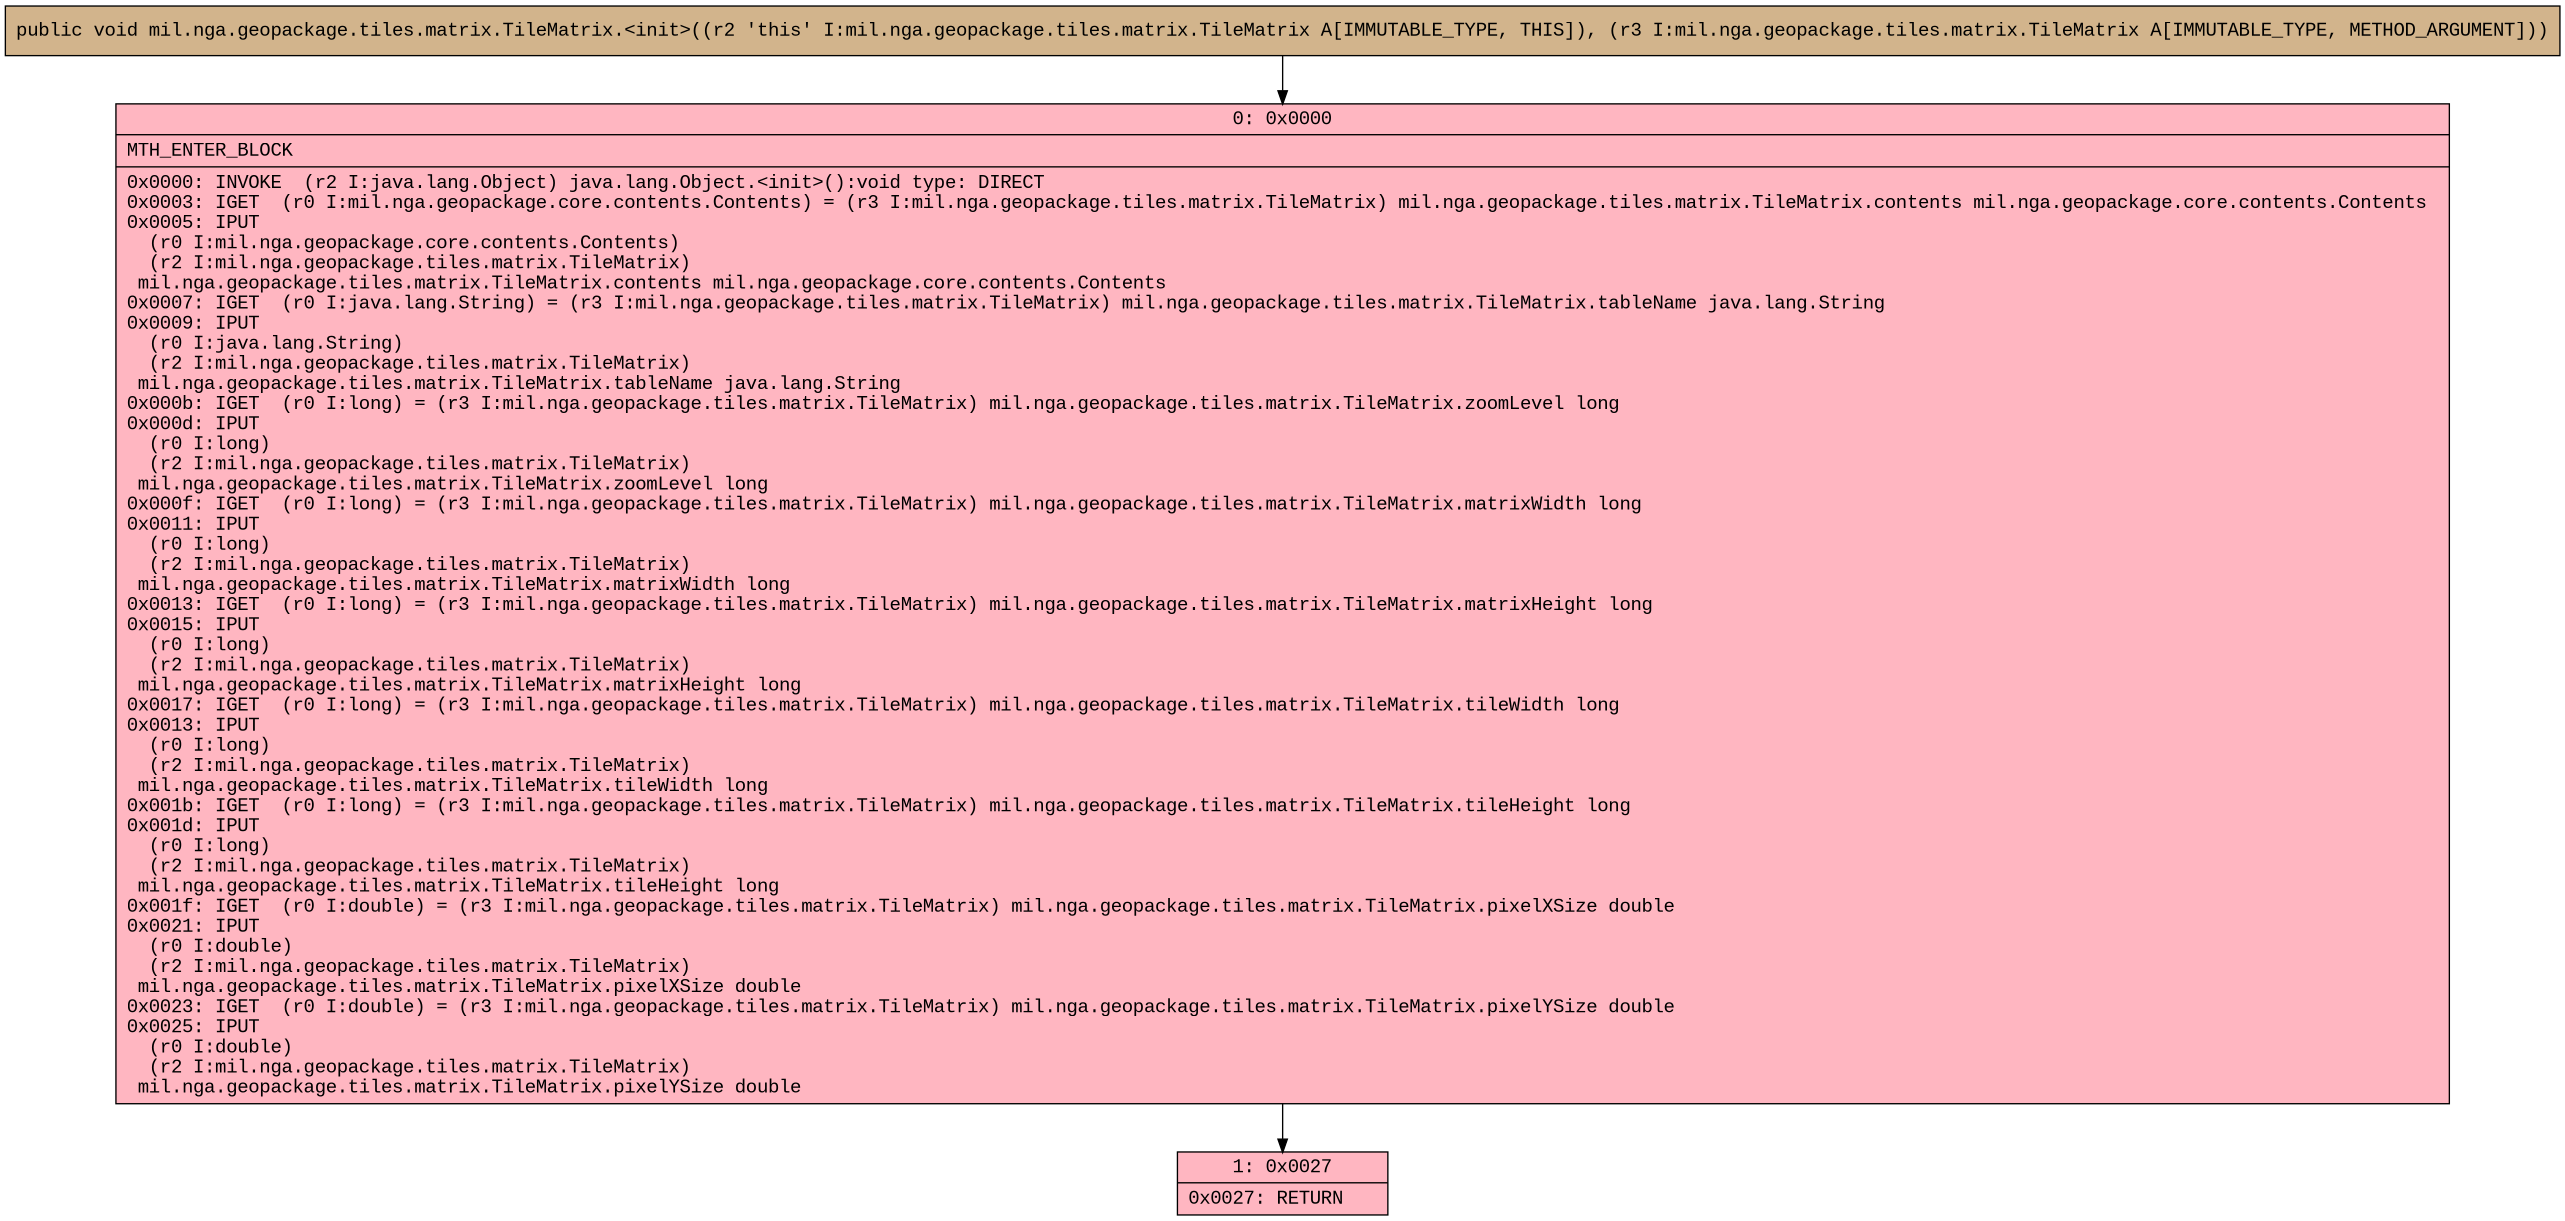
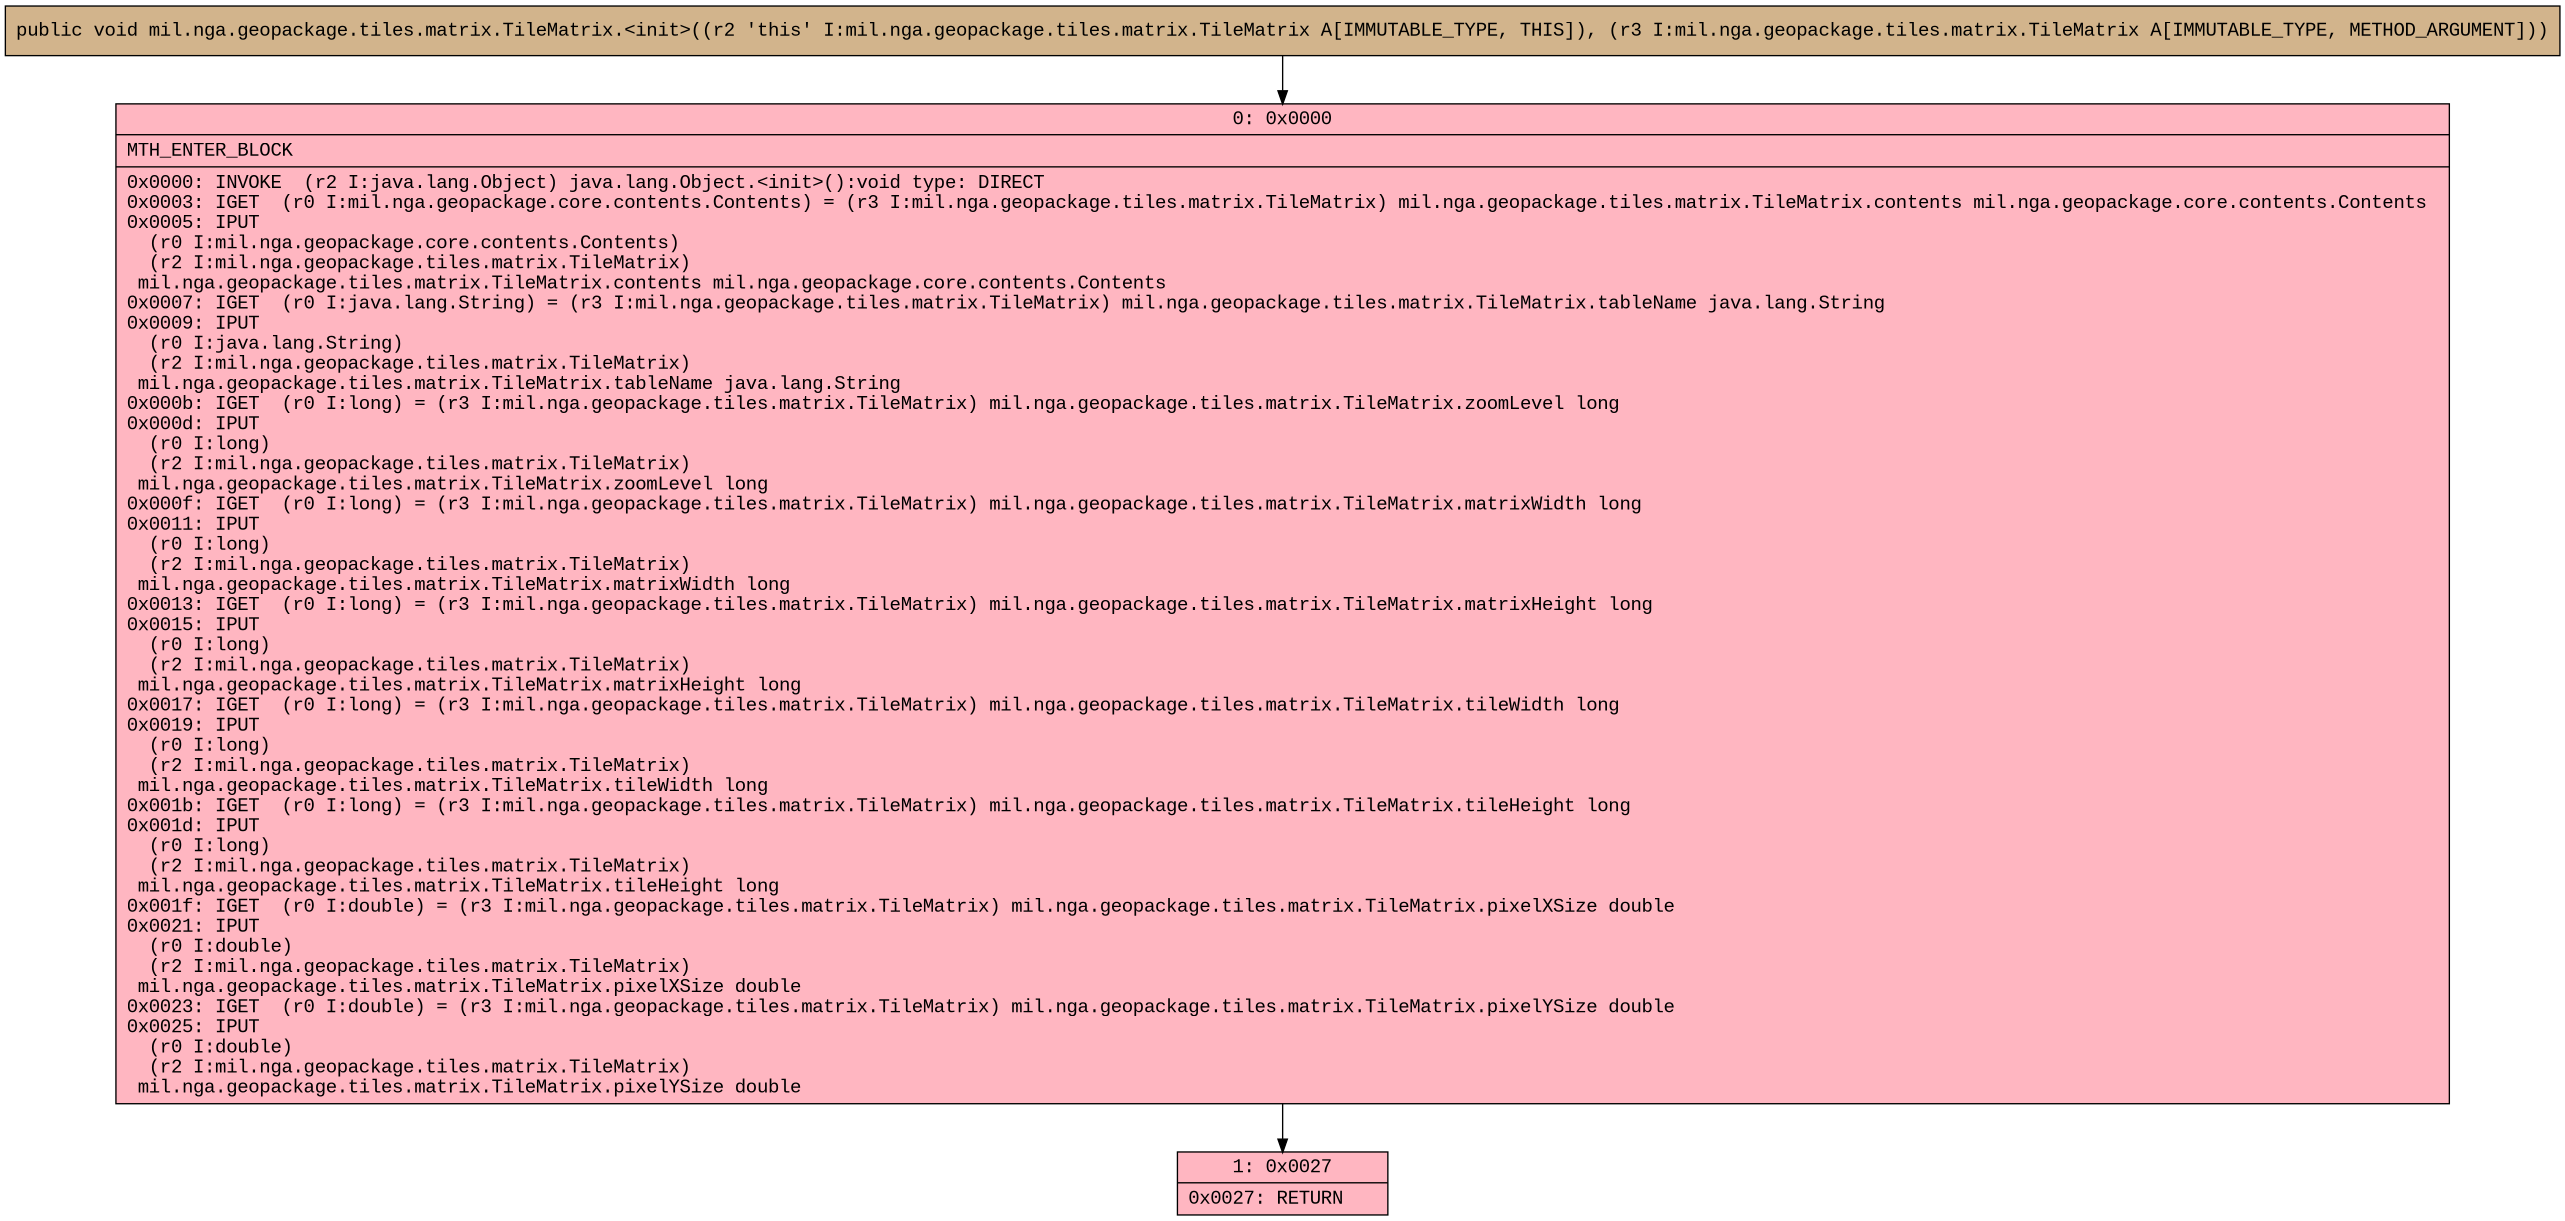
node "0: 0x0000": text "0x0013: IPUT" -> "0x0019: IPUT"
